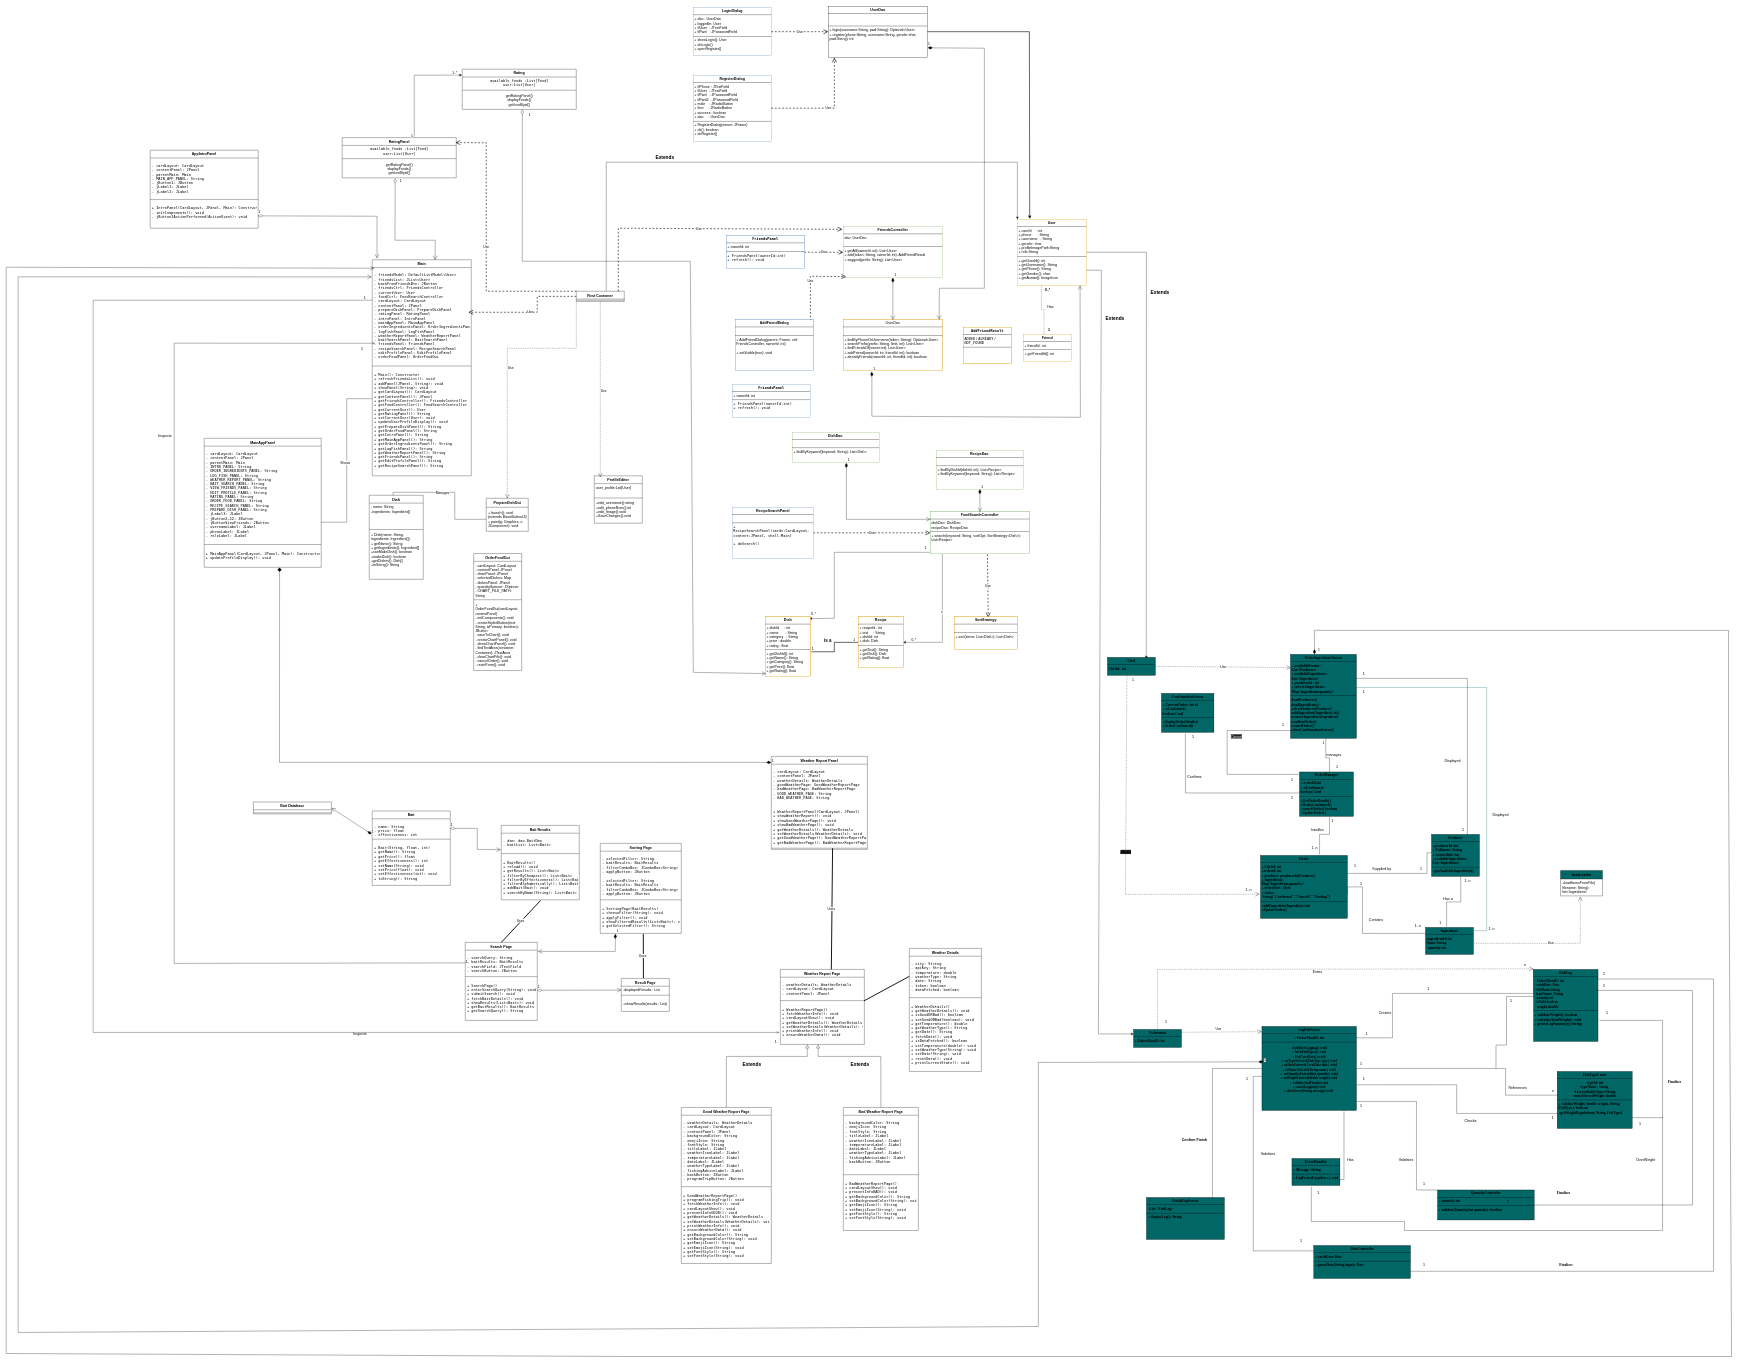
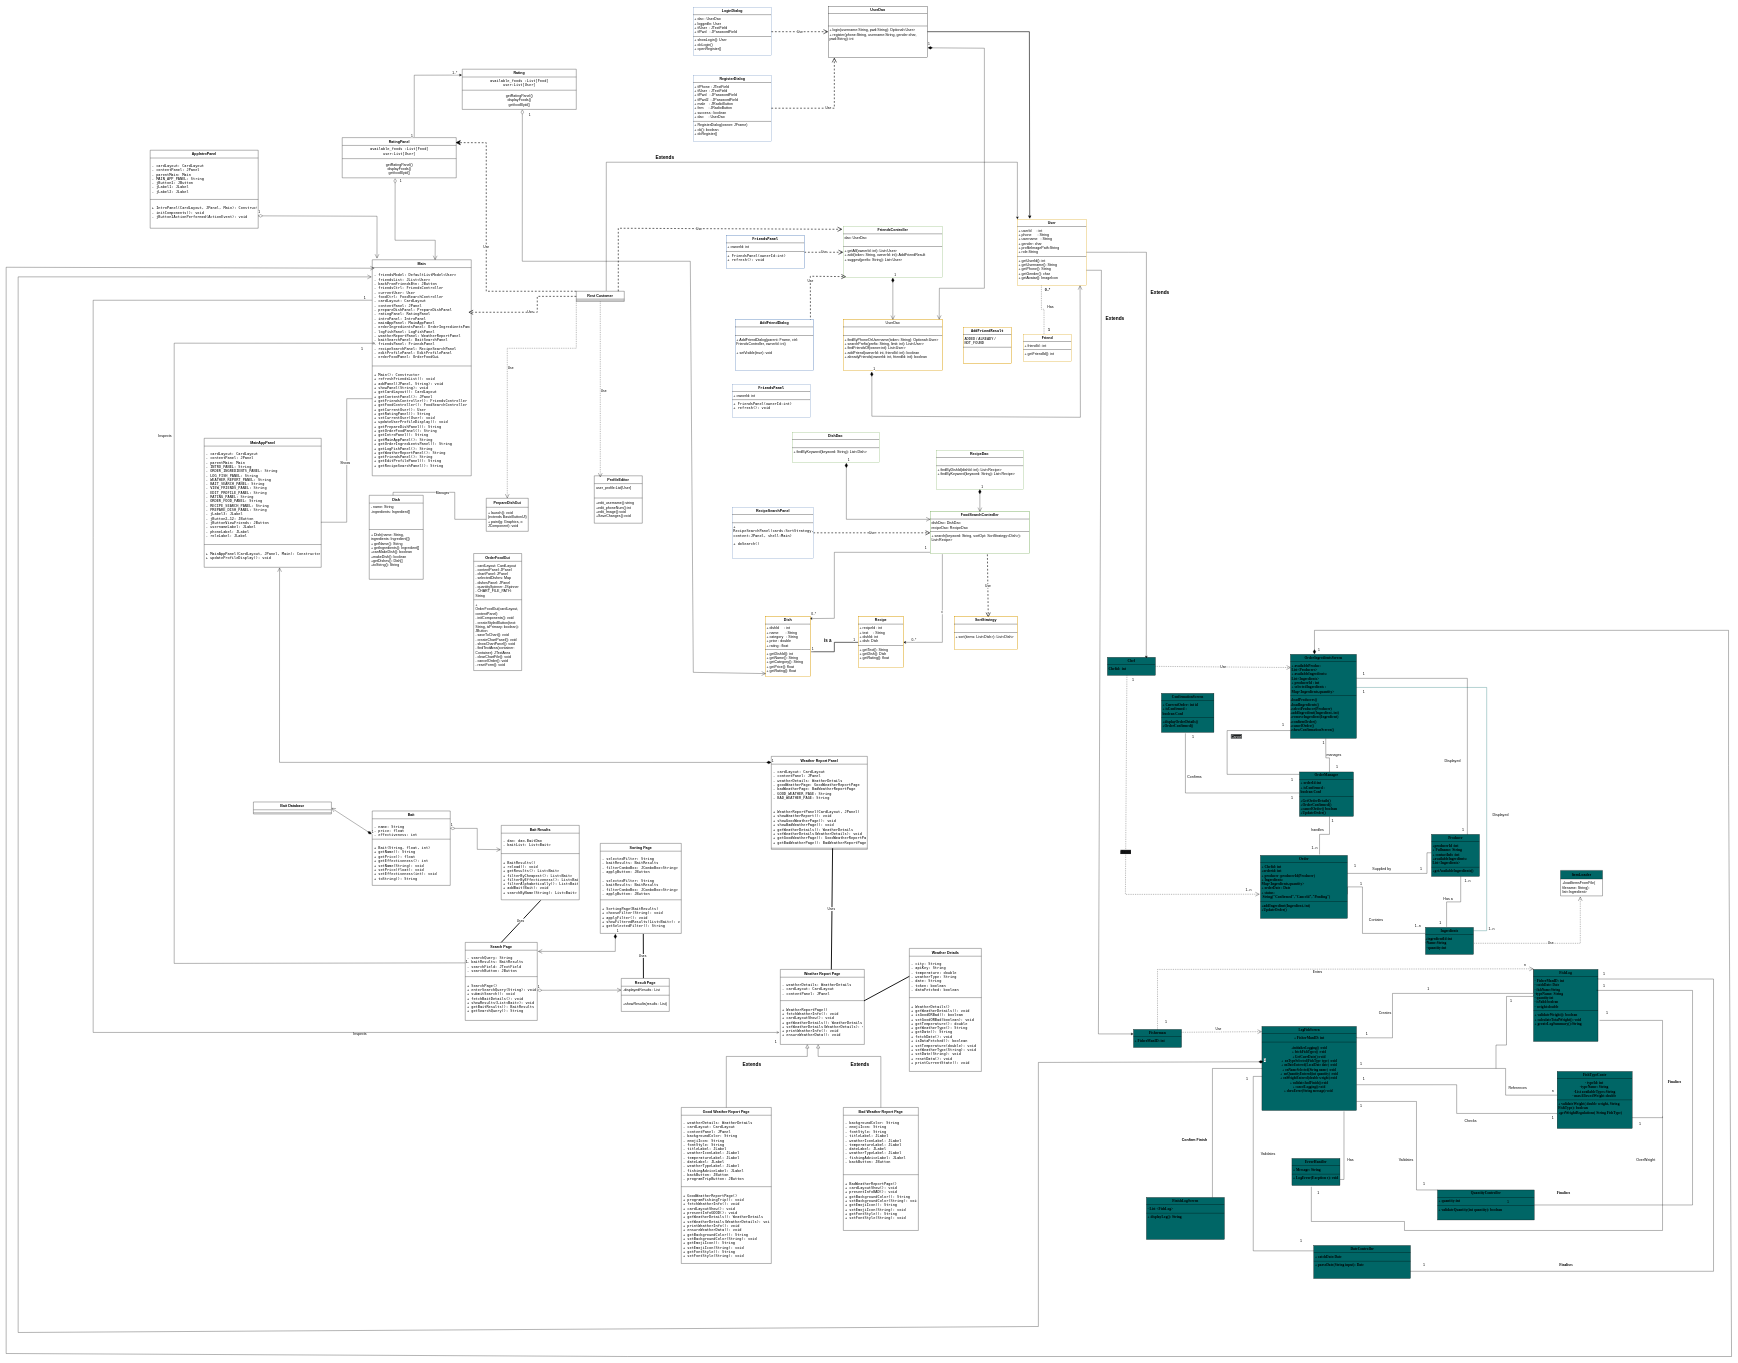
edge "Rest Customer" -> "RatingPanel": arrowhead open -> classic
node "RecipeSearchPanel + RecipeSearchPanel(cards:CardLayout, content:JPanel, shell:Main) + doSearch()": label "RecipeSearchPanel + RecipeSearchPanel(cards:CardLayout, content:JPanel, shell:Main) + doSearch()" -> "RecipeSearchPanel + RecipeSearchPanel(cards:SortStrategy, content:JPanel, shell:Main) + doSearch()"
edge "+ MainAppPanel(CardLayout, JPanel, Main): Constructor + updateProfileDisplay(): void" -- "Weather Report Panel": arrowhead diamond -> open
